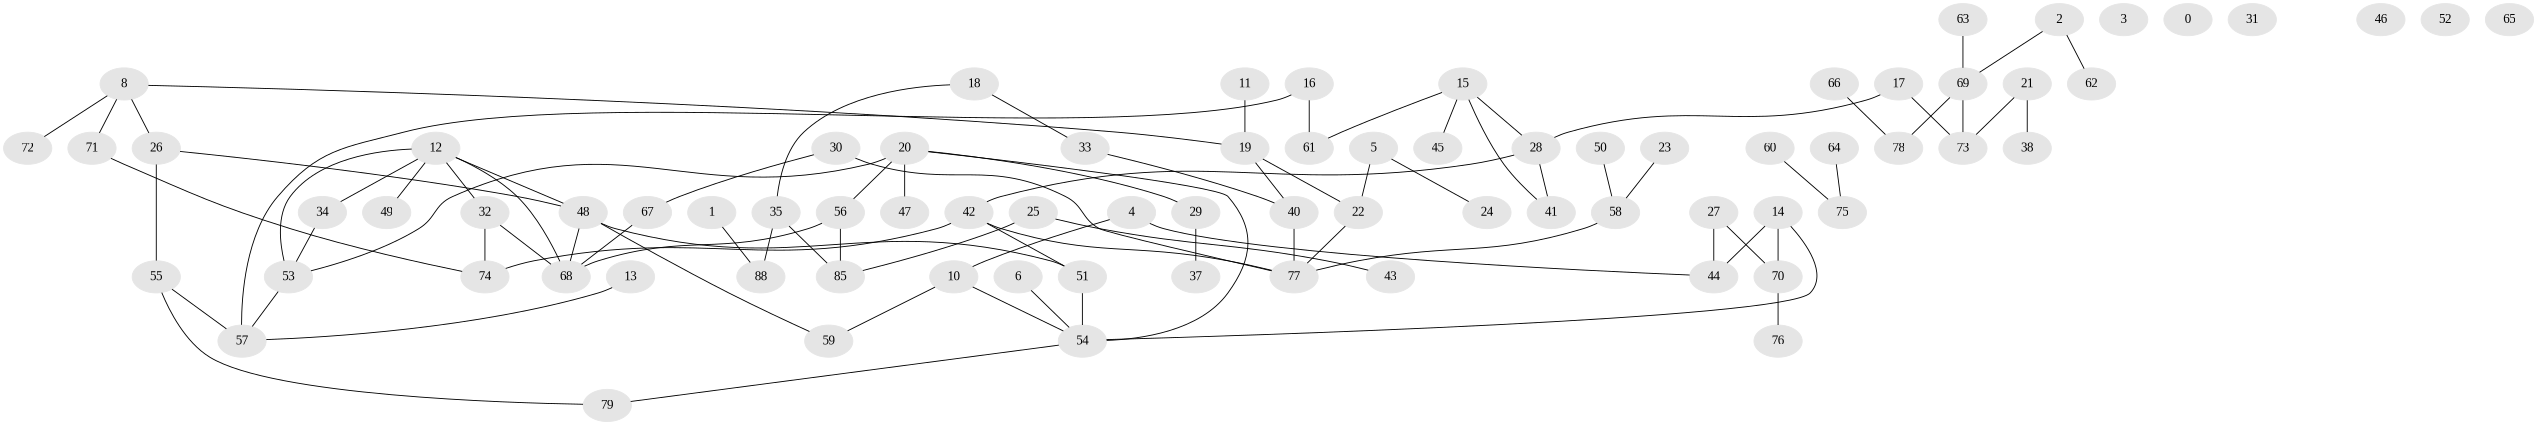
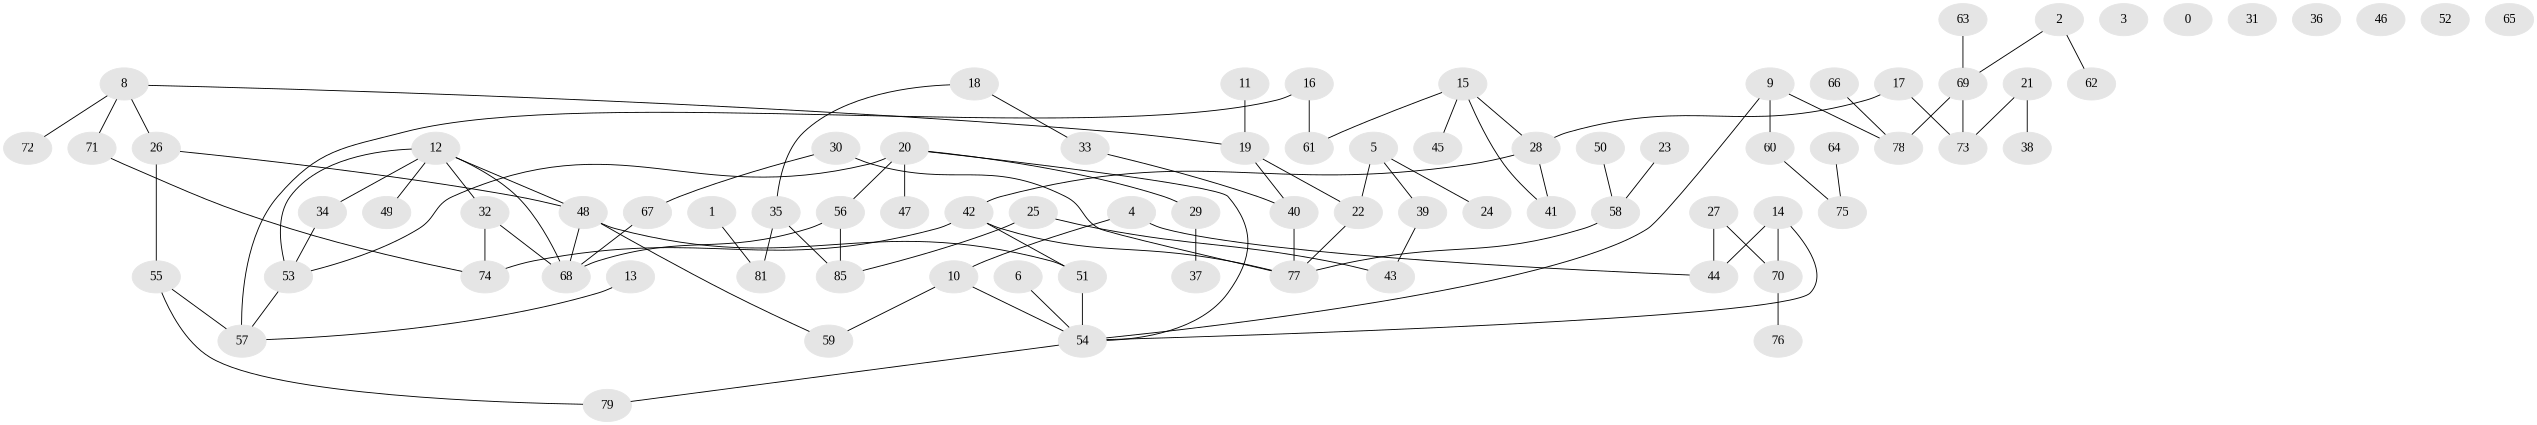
node "36": added
node "9": added
node "39": added
node "88": label "88" -> "81"
